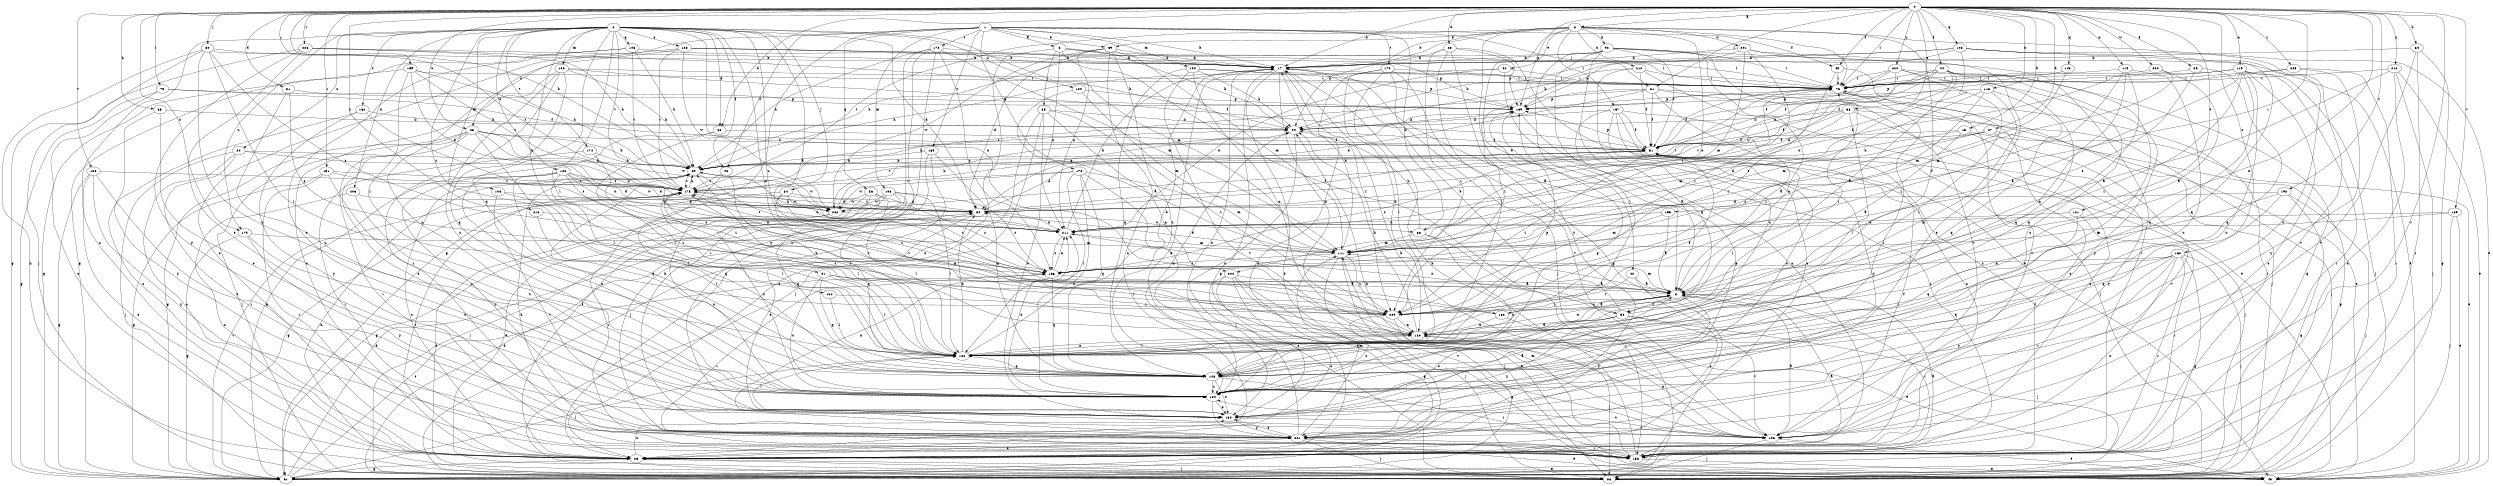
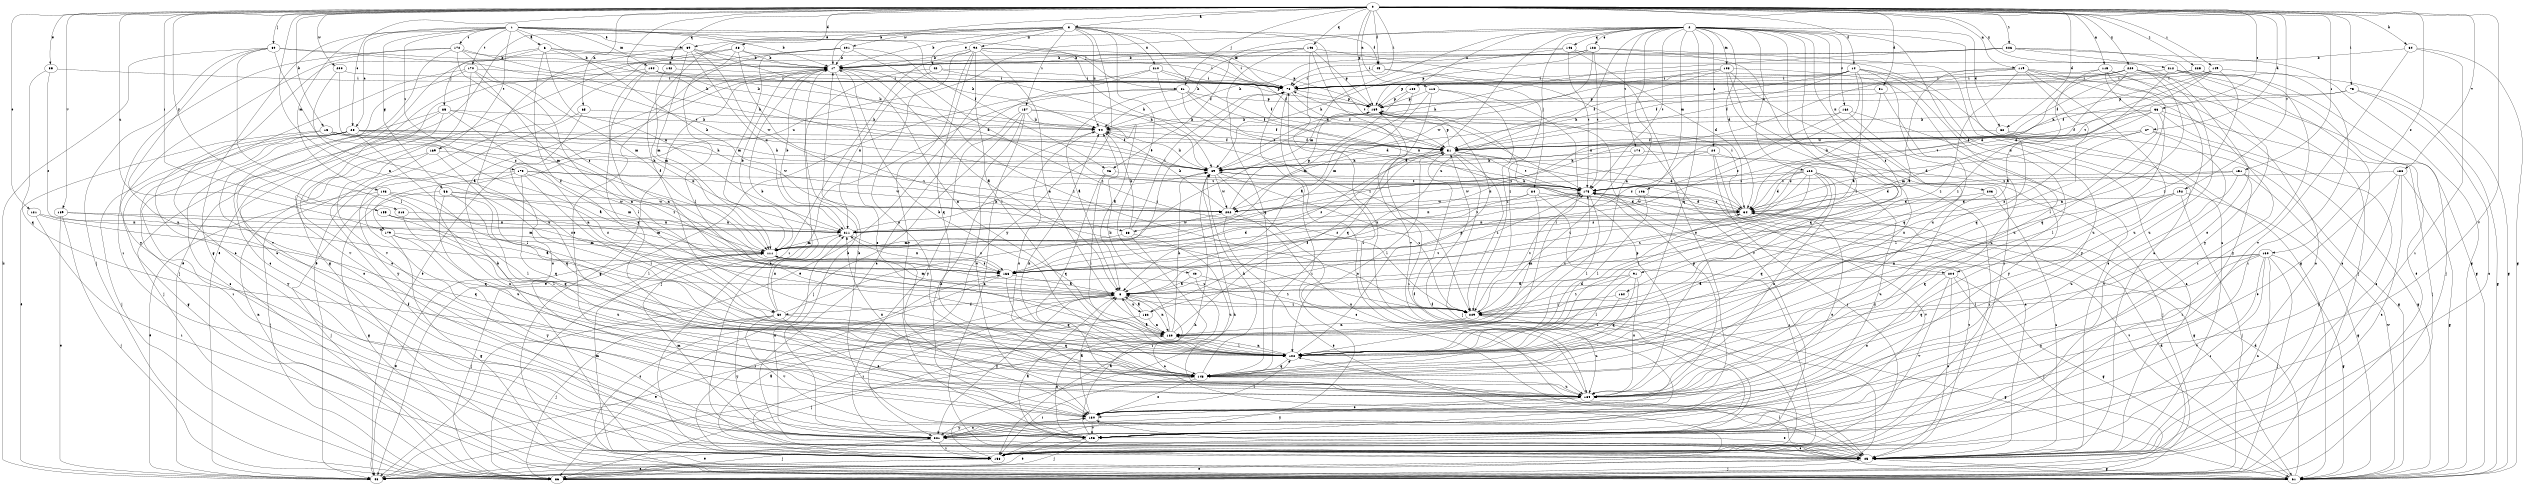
node "159": label "159" -> "149"
node "44": label "44" -> "14"
edge "169" -> "86": label "j" -> "n"
edge "151" -> "61": label "g" -> "w"
edge "193" -> "184": removed, label "u"
